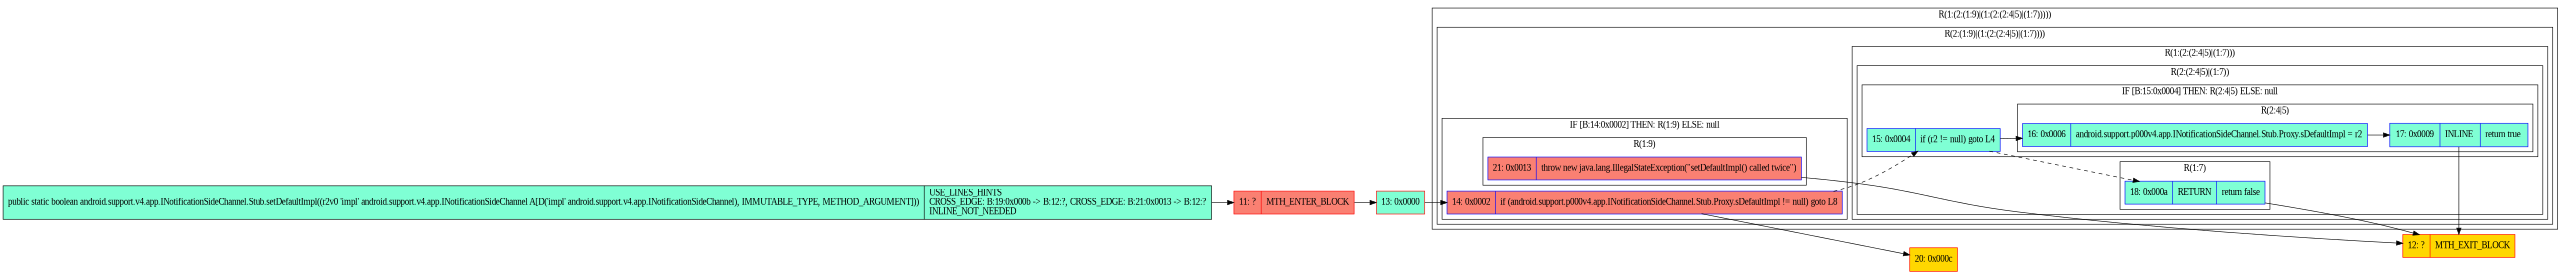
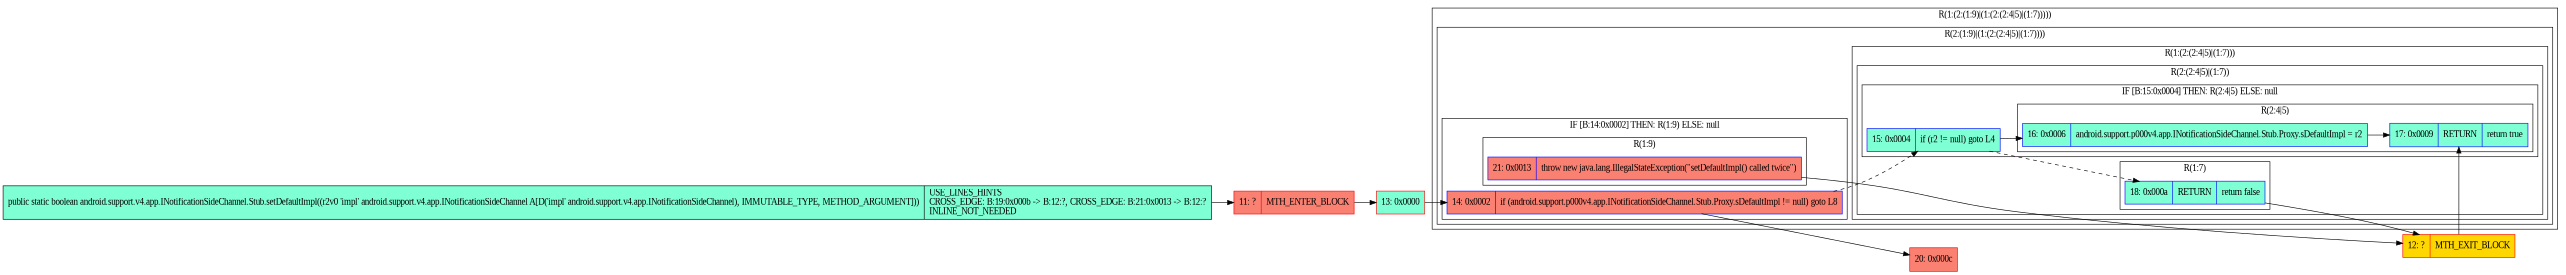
node "17: 0x0009": text "INLINE" -> "RETURN"
edge "17: 0x0009" -> "12: ?": reversed
node "20: 0x000c": fillcolor gold -> salmon
